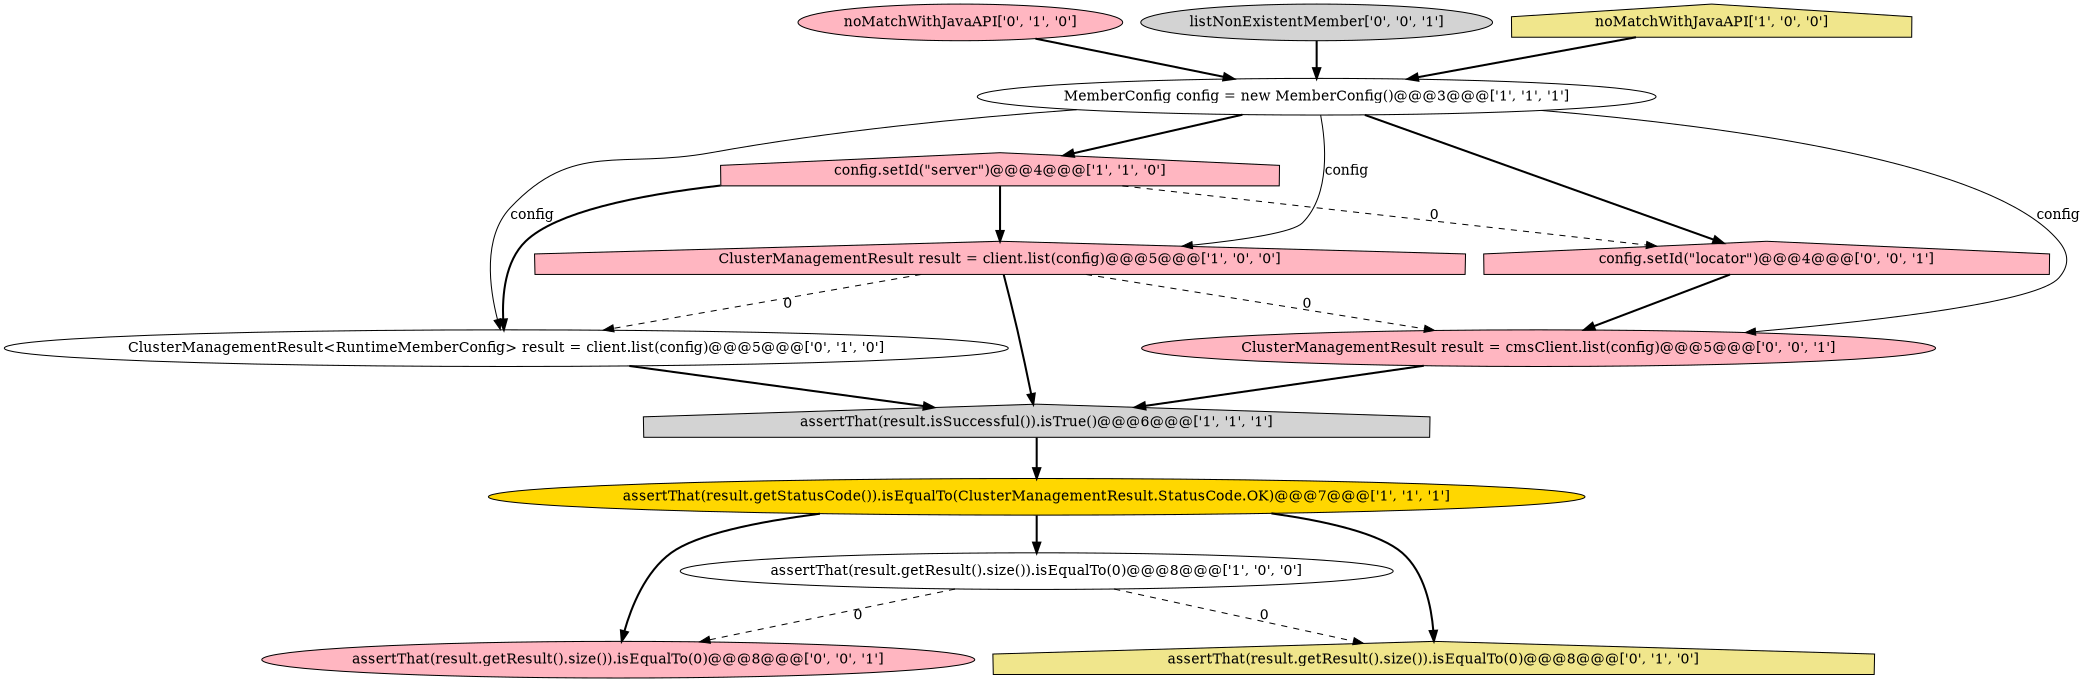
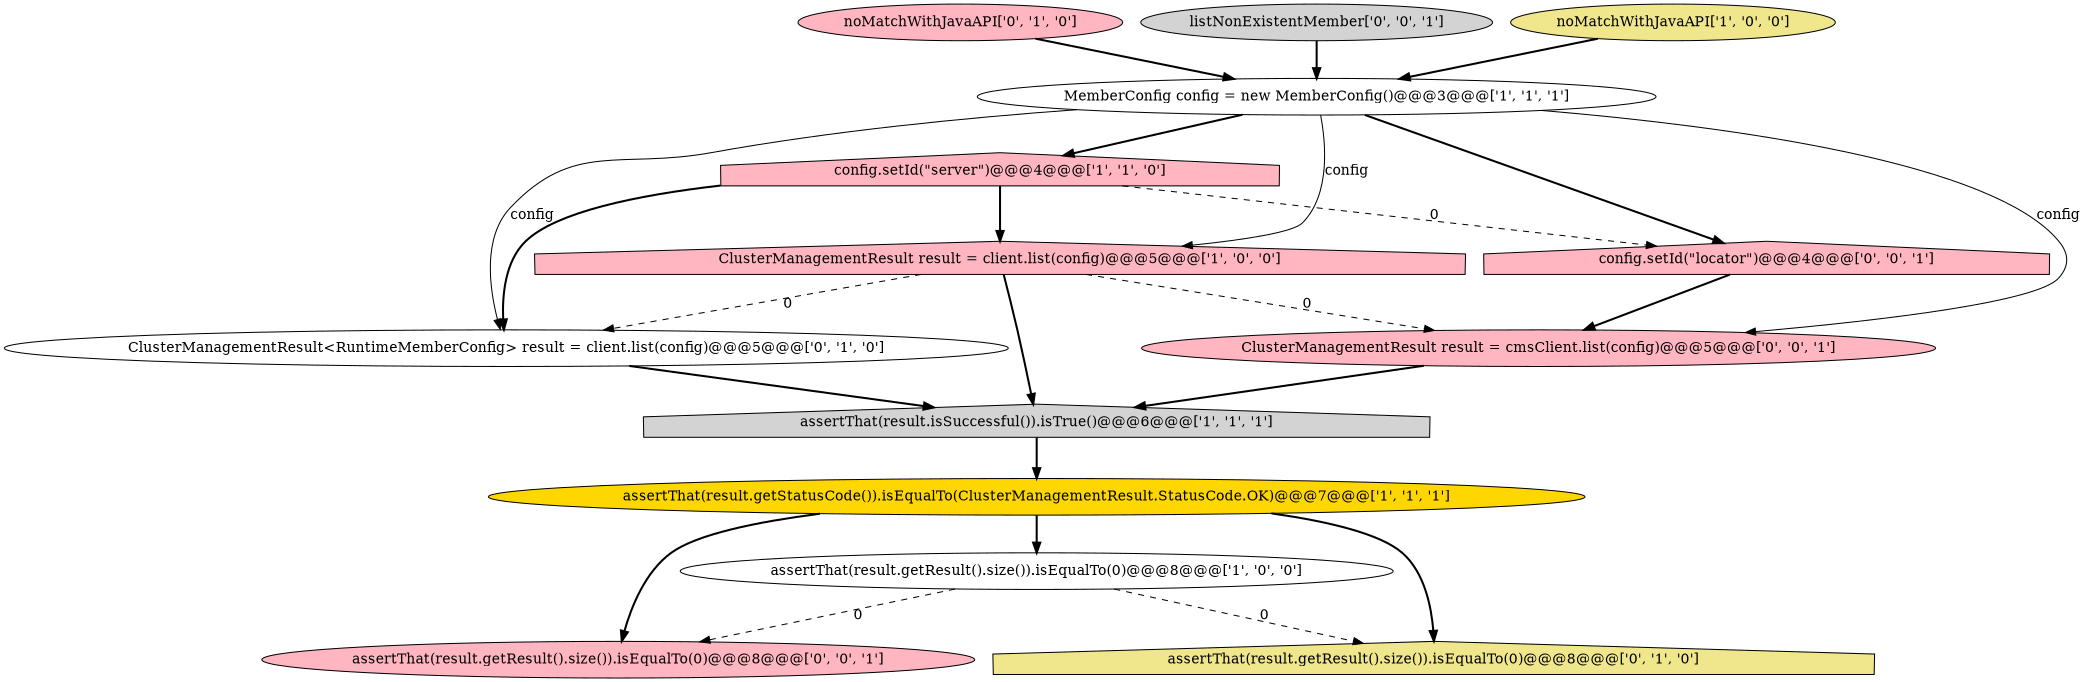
node "noMatchWithJavaAPI['1', '0', '0']": shape house -> ellipse
